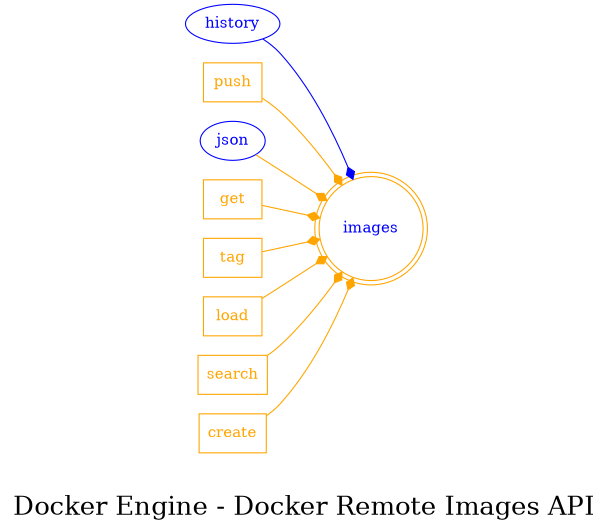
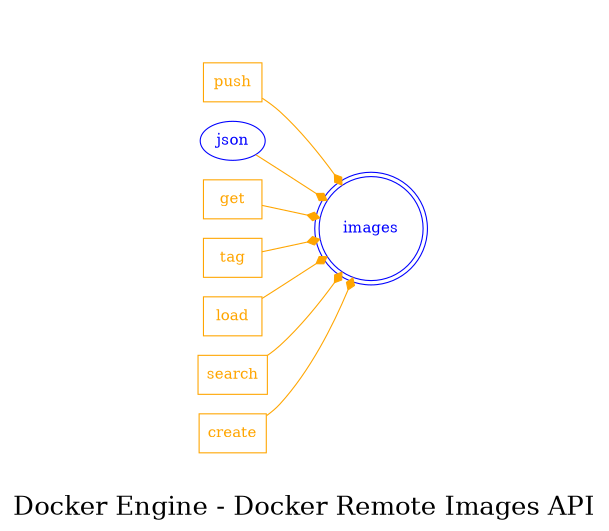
node "history": removed
node "images": color orange -> blue
